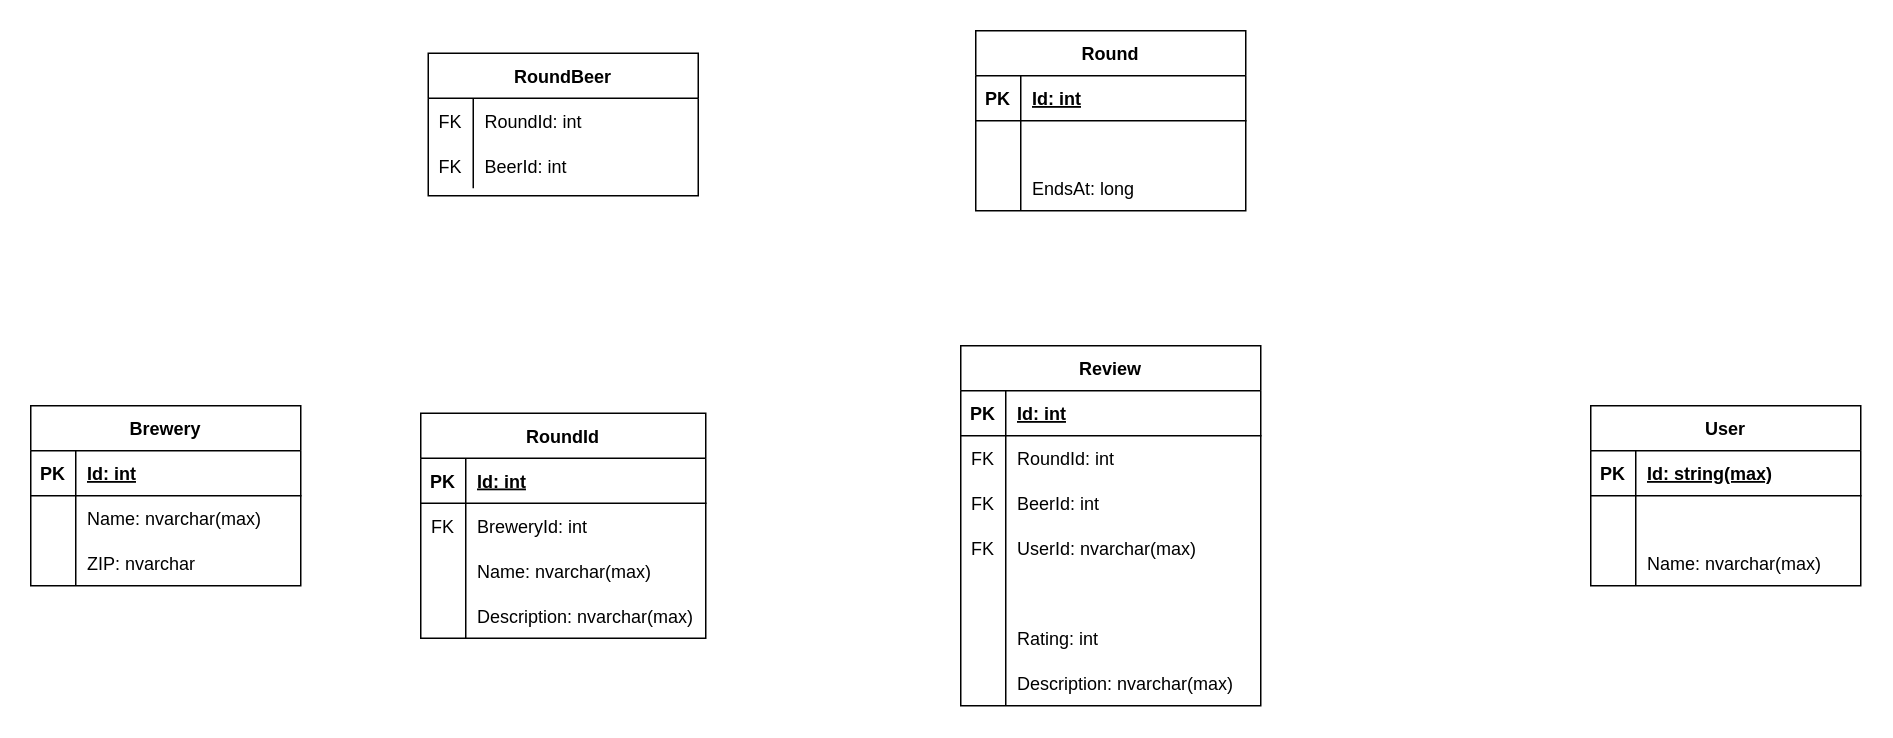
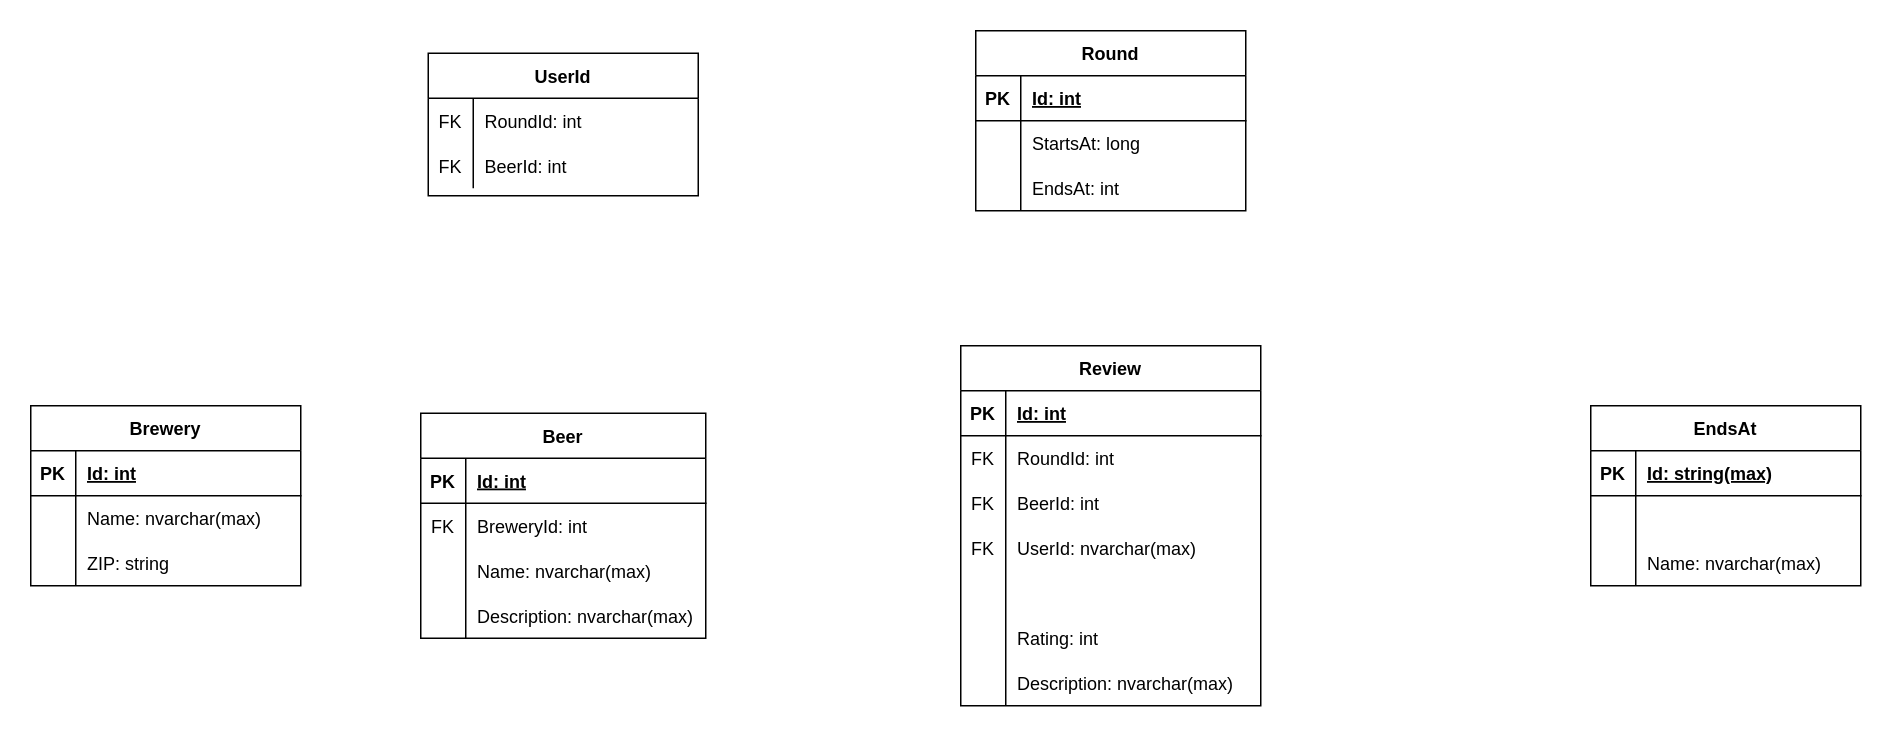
node "RoundBeer": label "RoundBeer" -> "UserId"
node "StartsAt: long": added
node "EndsAt: long": label "EndsAt: long" -> "EndsAt: int"
node "User": label "User" -> "EndsAt"
node "RoundId": label "RoundId" -> "Beer"
node "ZIP: nvarchar": label "ZIP: nvarchar" -> "ZIP: string"
